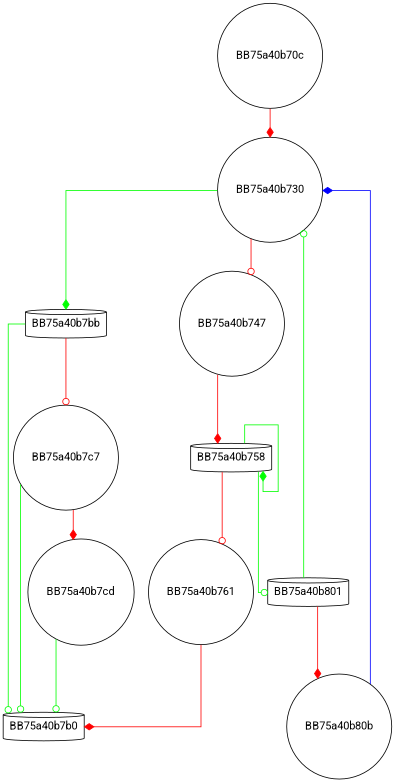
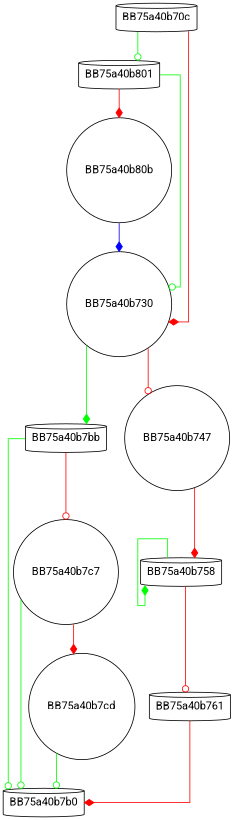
node "BB75a40b70c": shape circle -> cylinder
edge "BB75a40b758" -> "BB75a40b801": now "BB75a40b70c" -> "BB75a40b801"
node "BB75a40b761": shape circle -> cylinder
